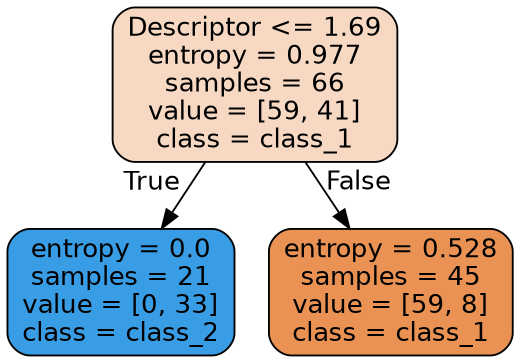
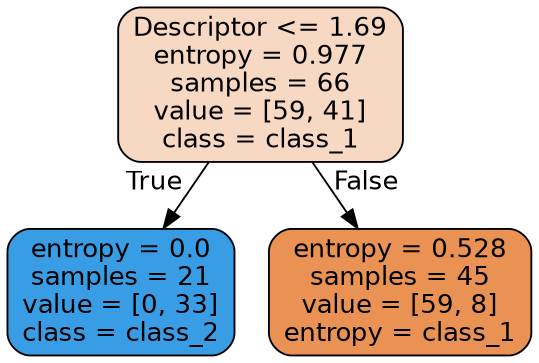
node "entropy = 0.528 samples = 45 value = [59, 8] class = class_1": label "entropy = 0.528 samples = 45 value = [59, 8] class = class_1" -> "entropy = 0.528 samples = 45 value = [59, 8] entropy = class_1"
